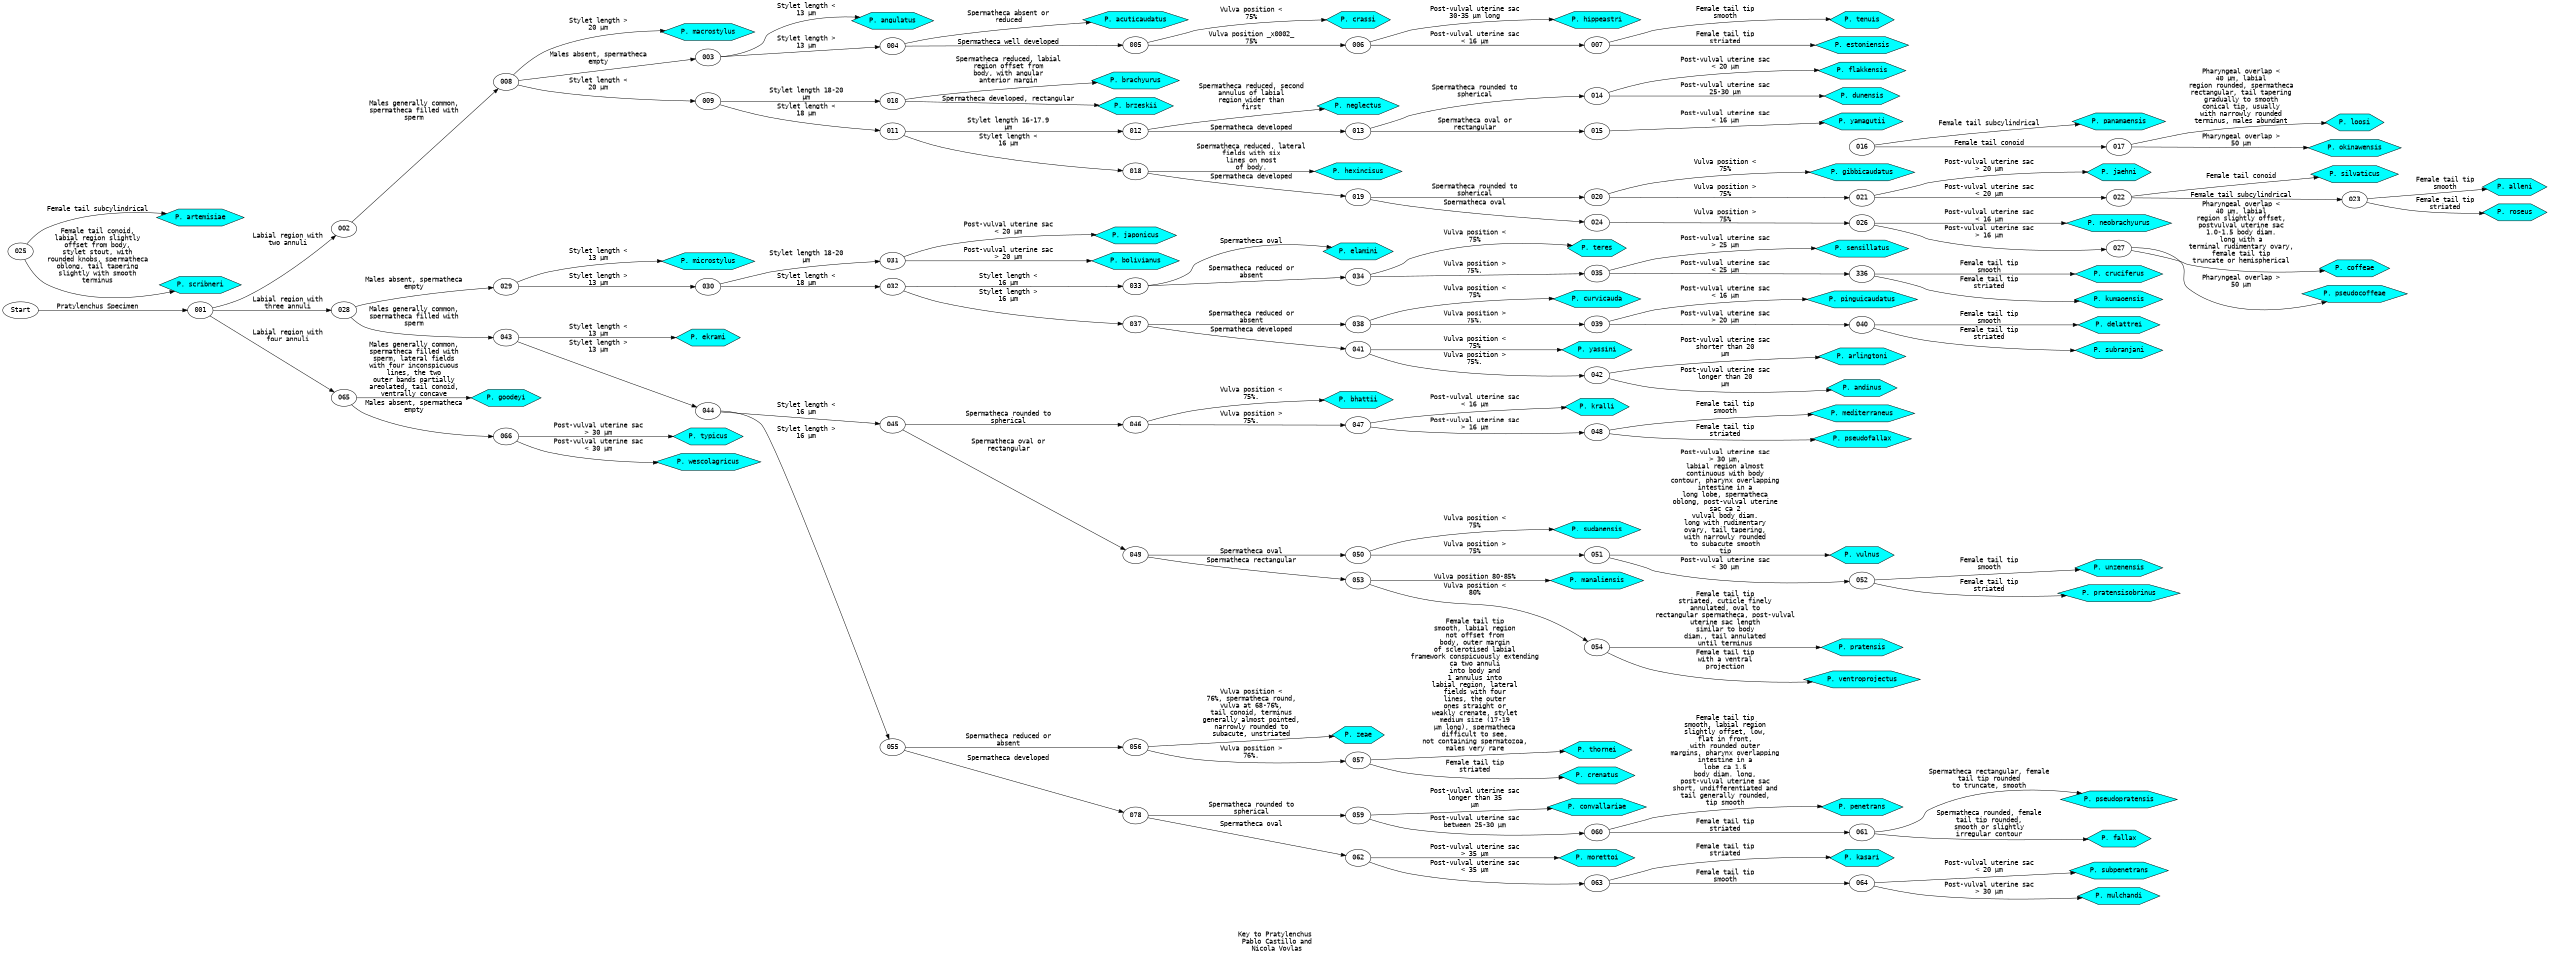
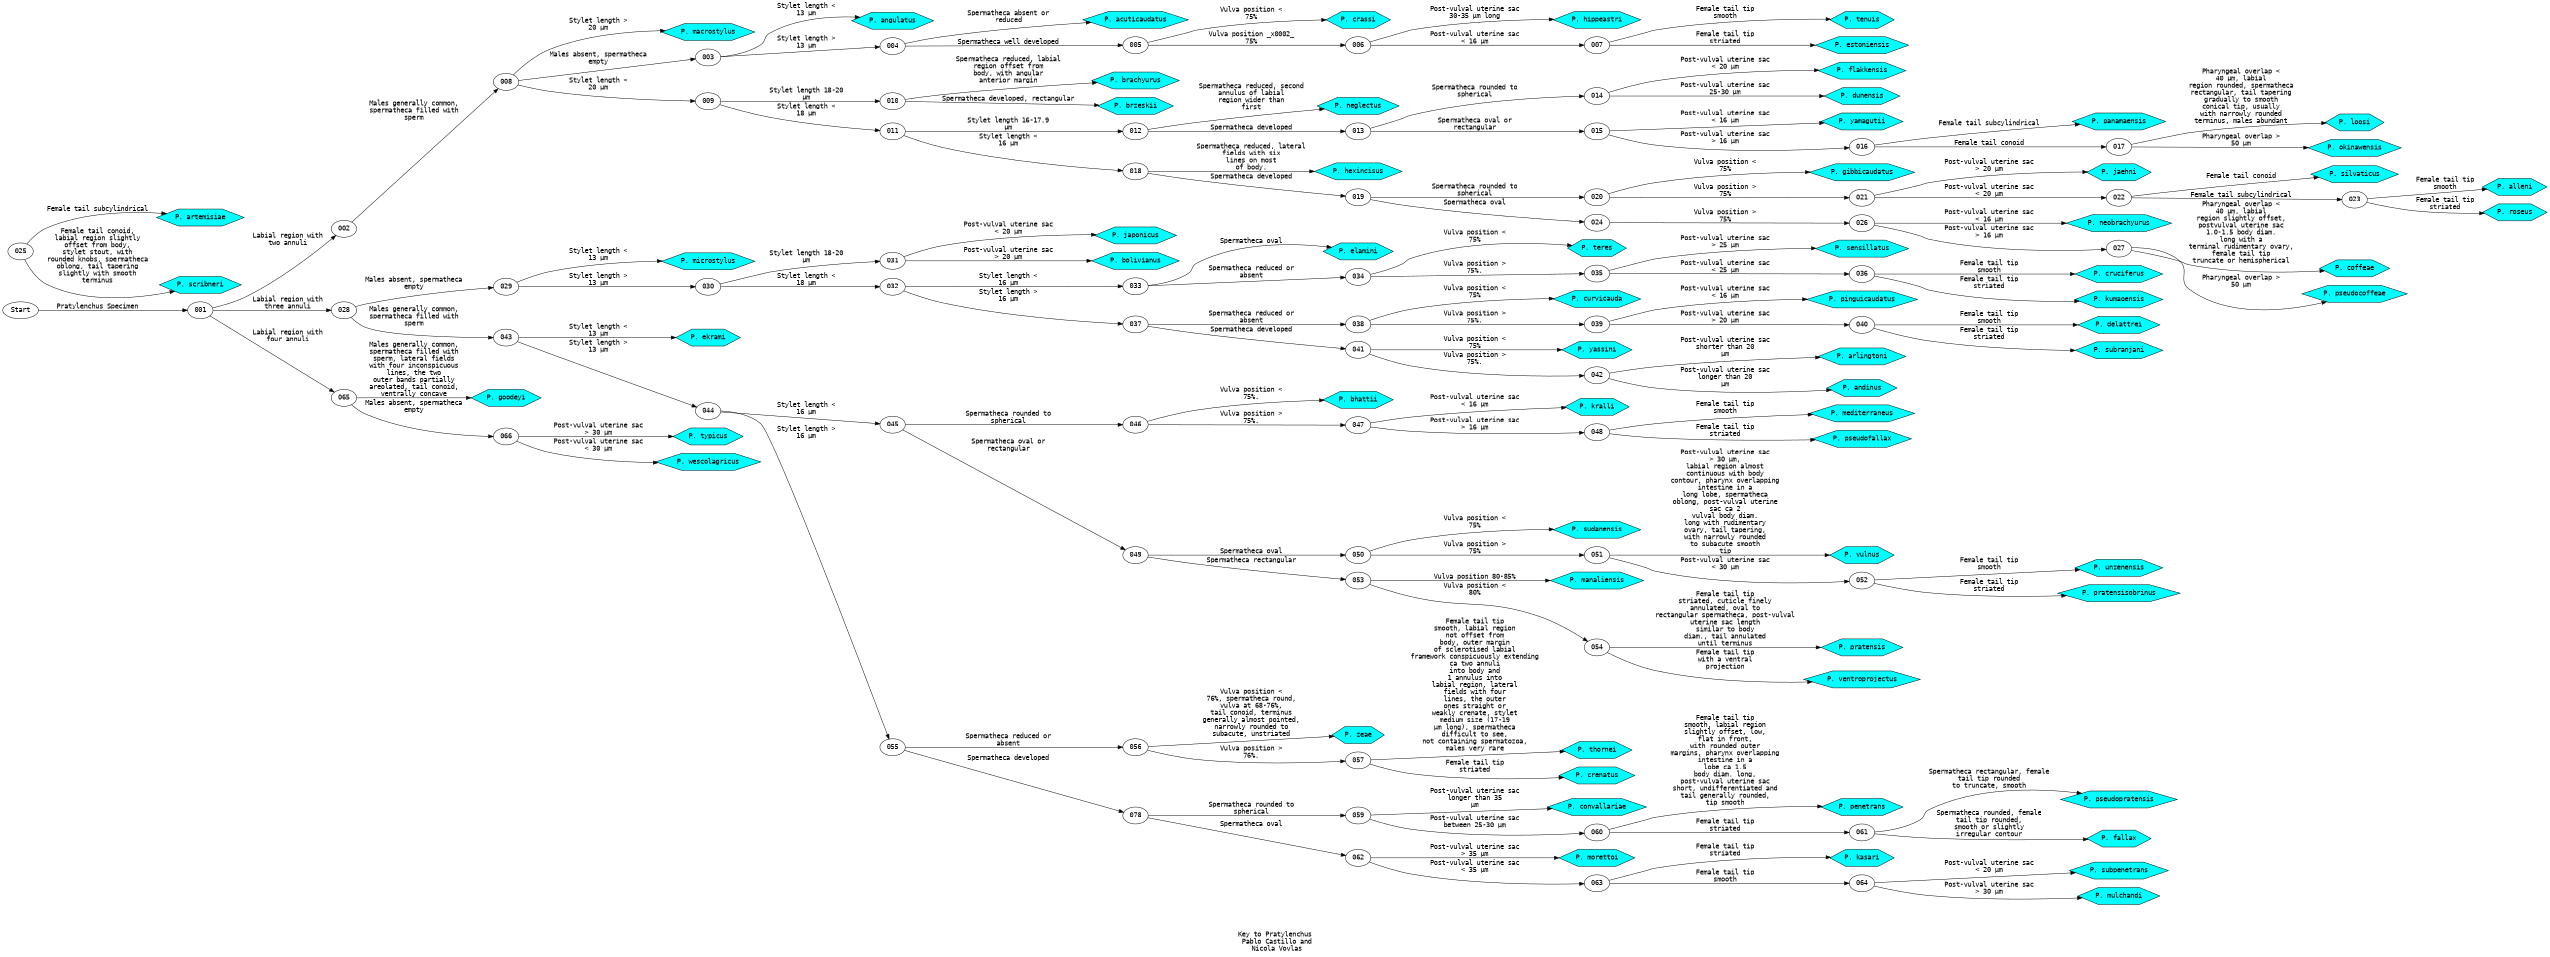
edge "015" -> "016": added, label "Post-vulval uterine sac > 16 μm"
node "336": label "336" -> "036"
